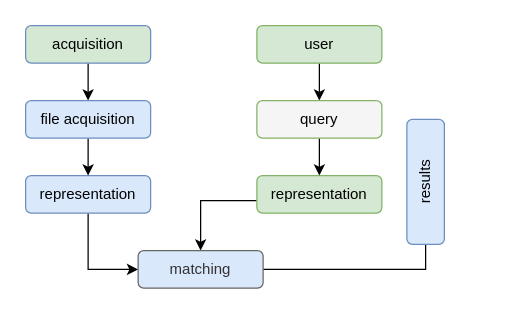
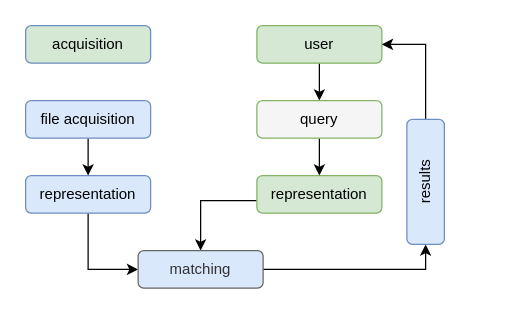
edge "results" -> "user": added
edge "acquisition" -> "file acquisition": removed
edge "results" -- "matching": arrowhead none -> classic
